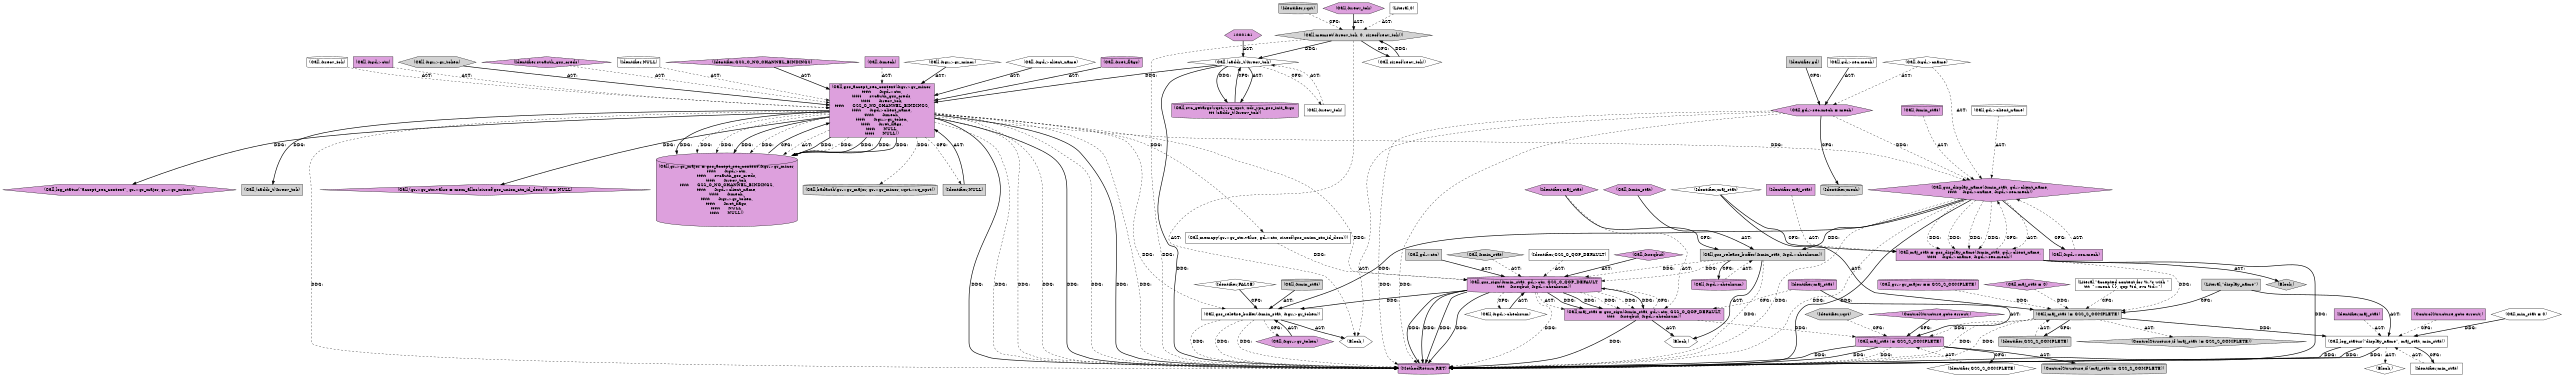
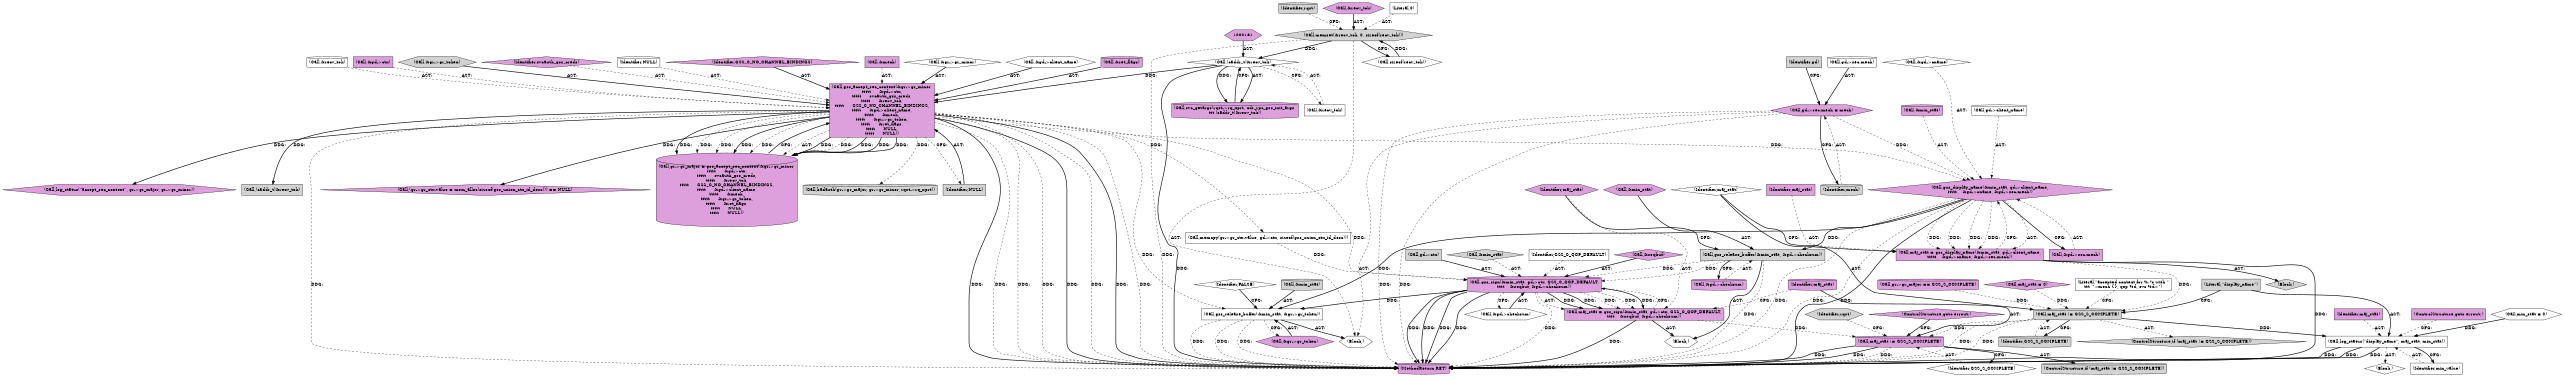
edge "(Call,&gd->cname)" -> "(Call,gd->sec.mech = mech)": now "(Identifier,mech)" -> "(Call,gd->sec.mech = mech)"
node "(Identifier,min_stat)": label "(Identifier,min_stat)" -> "(Identifier,min_value)"
